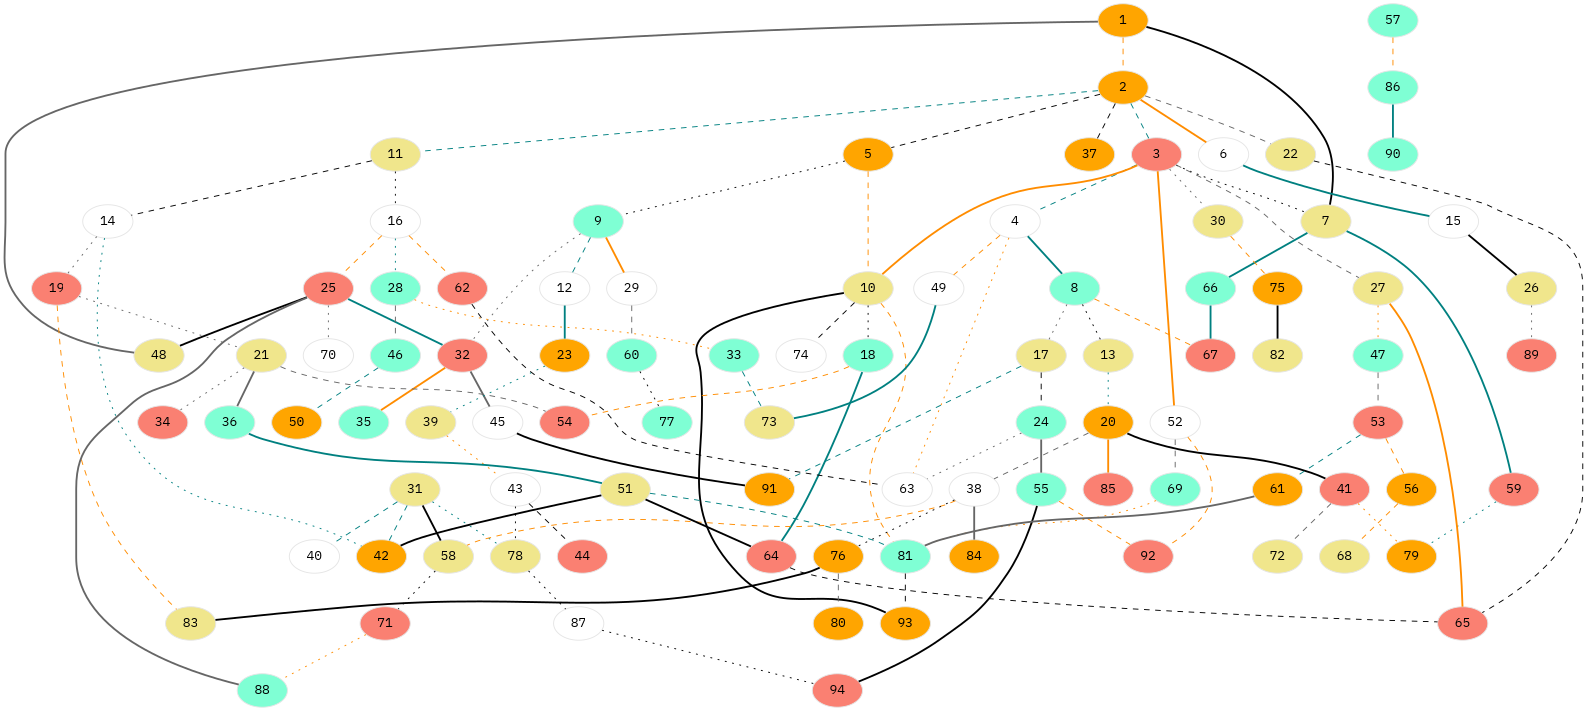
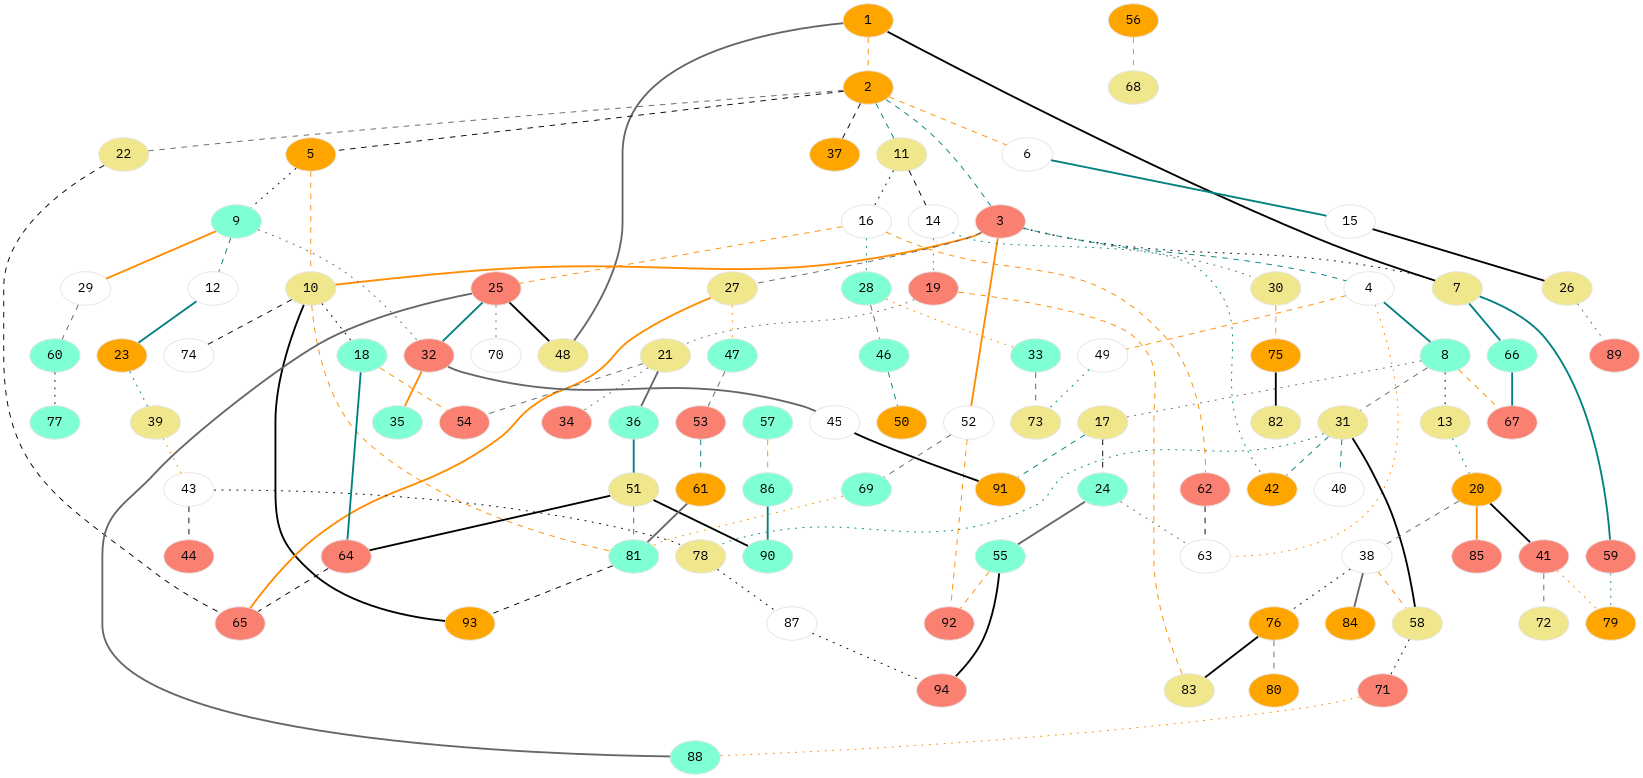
edge "2" -- "6": style bold -> dashed
edge "49" -- "73": style bold -> dotted
edge "8" -- "31": added
edge "53" -- "56": removed
edge "51" -- "42": now "51" -- "90"
